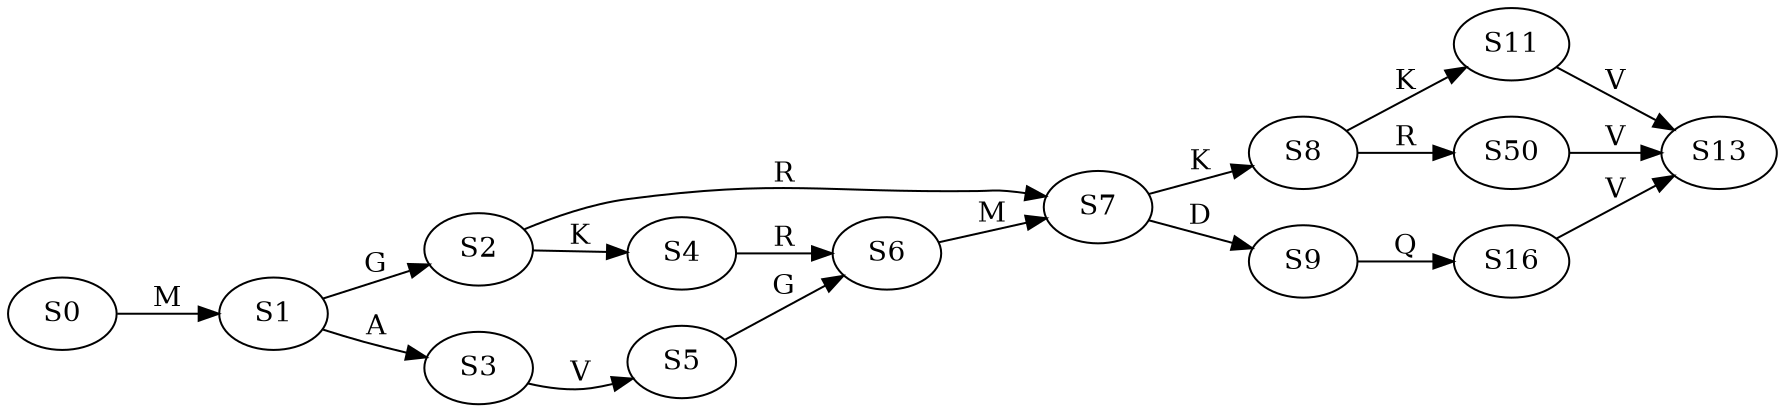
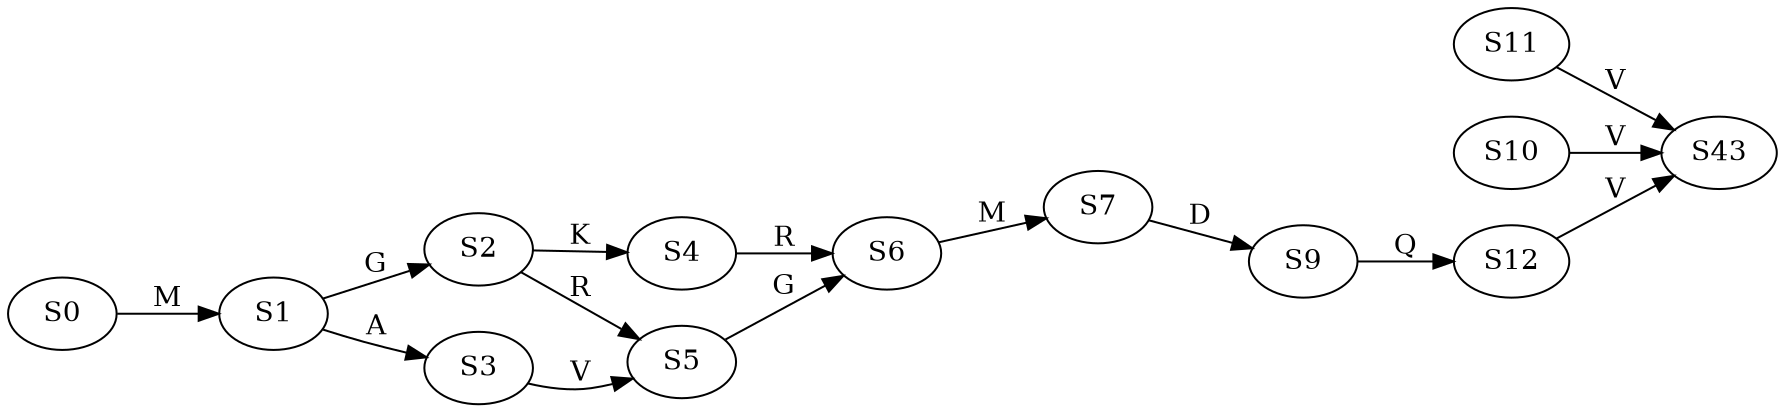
node "S8": removed
node "S50": label "S50" -> "S10"
node "S13": label "S13" -> "S43"
edge "S2" -> "S7": now "S2" -> "S5"
node "S16": label "S16" -> "S12"
